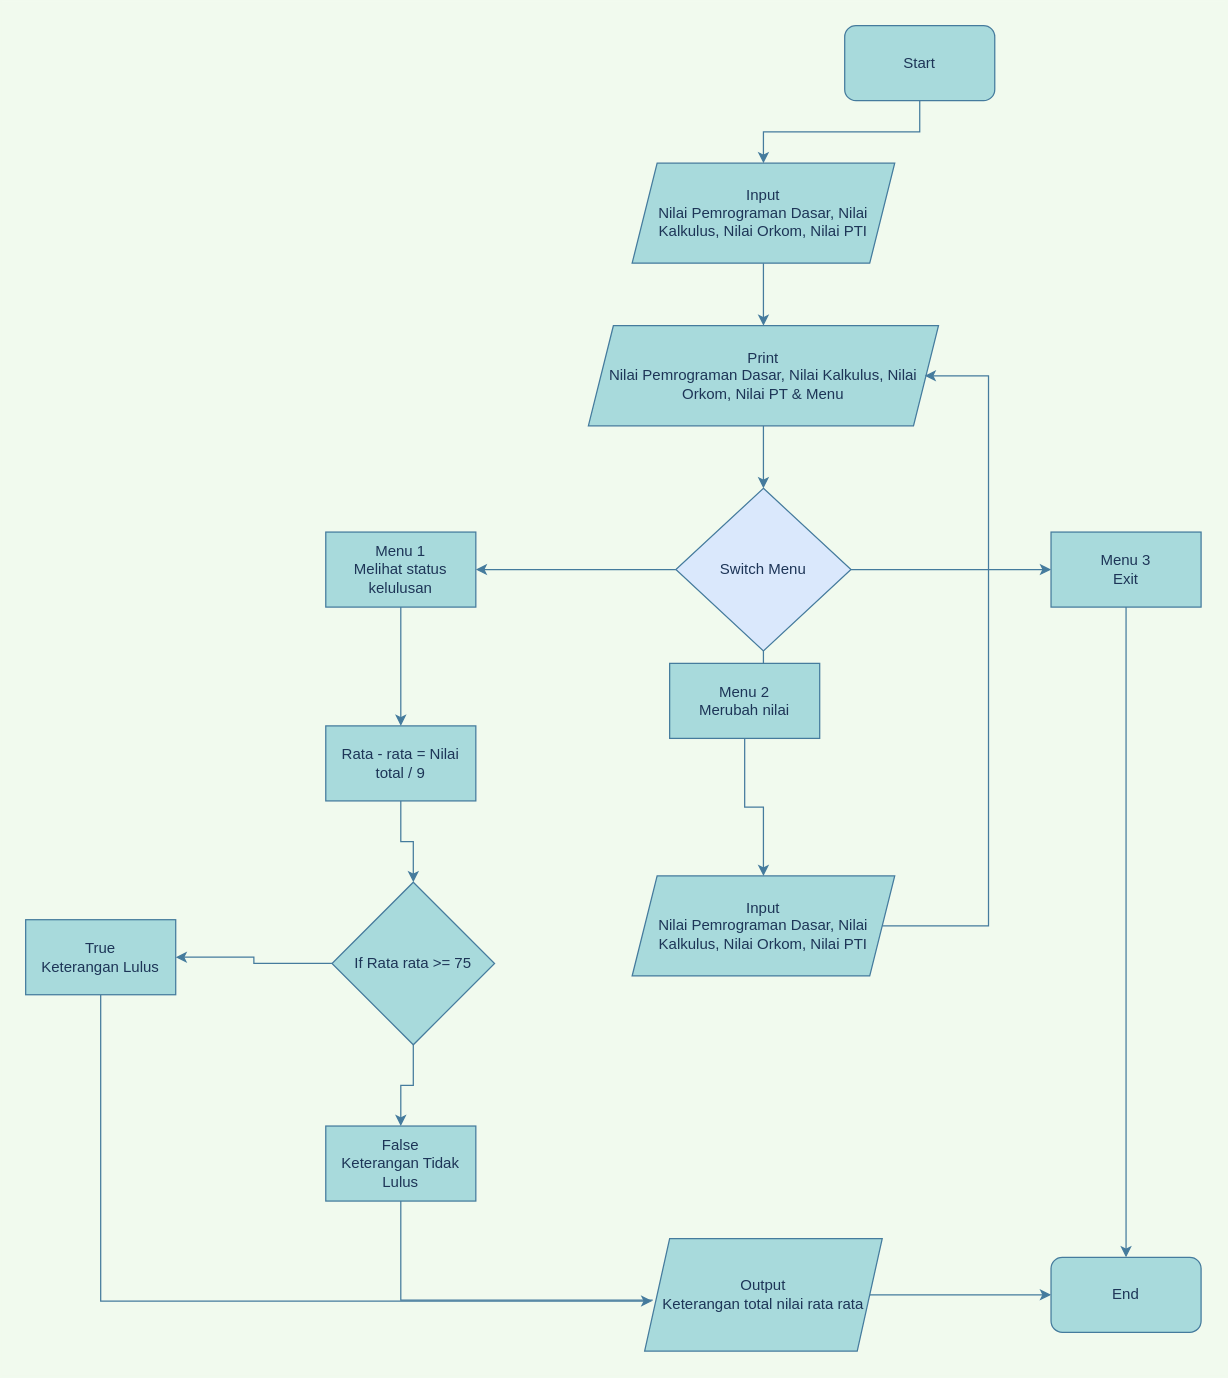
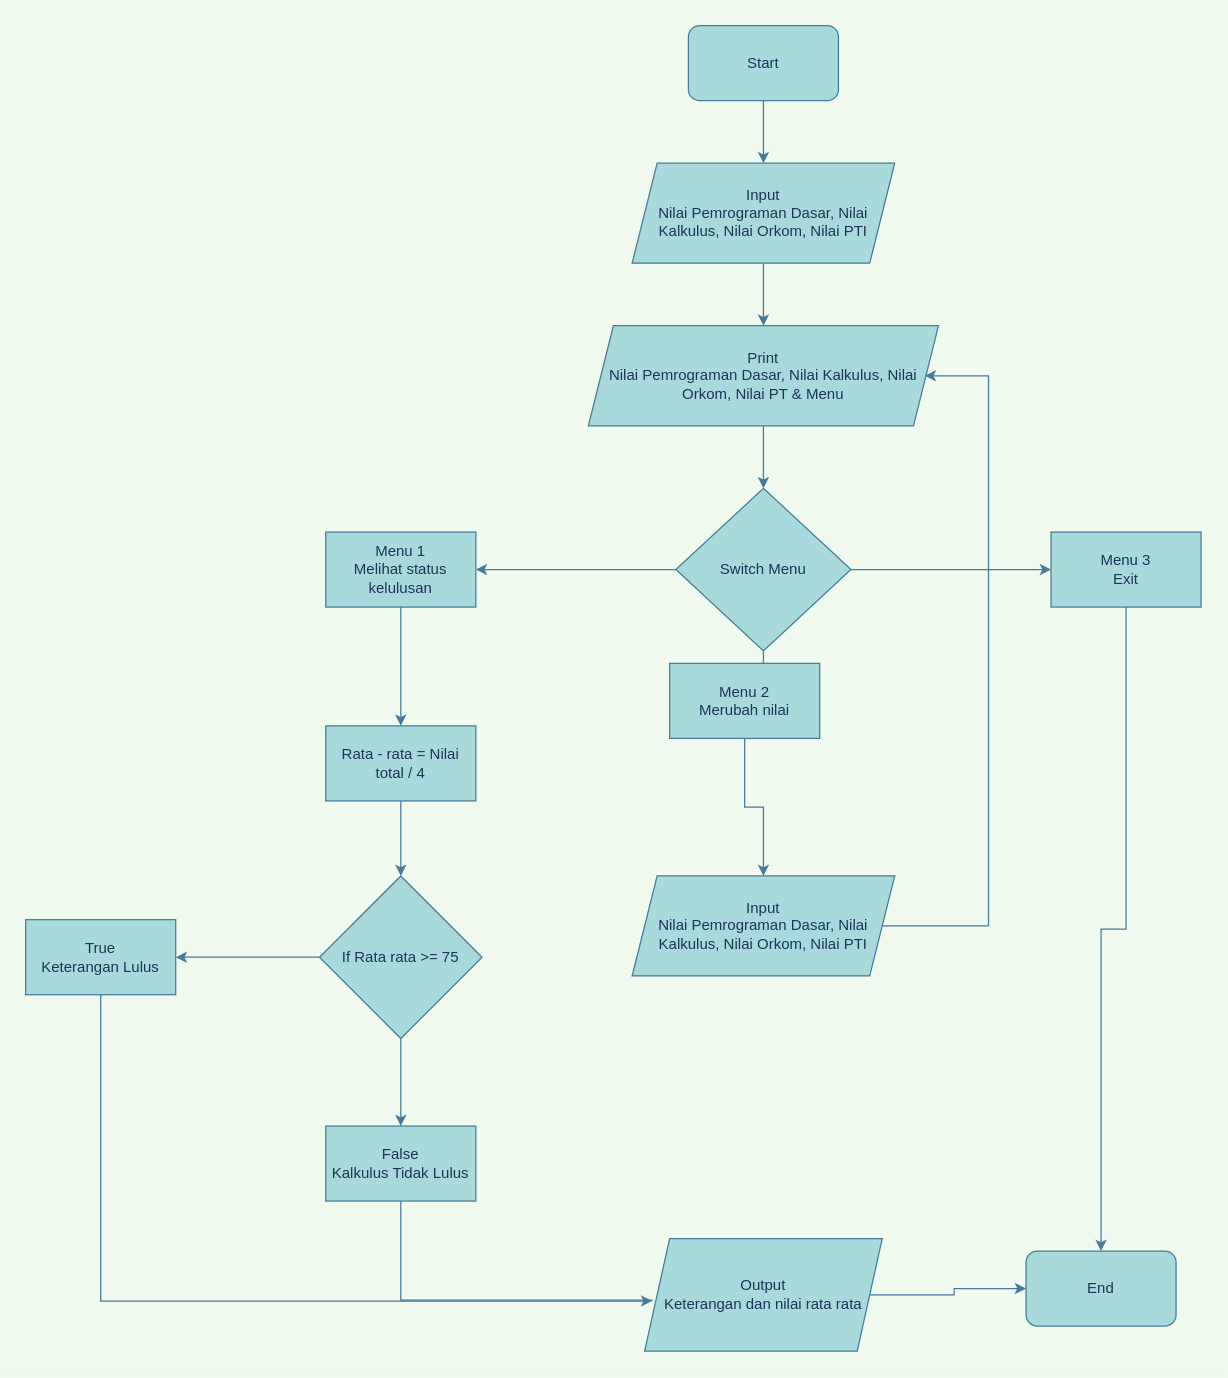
node "Start": moved (919, 63) -> (763, 63)
node "Switch Menu": fillcolor #dae8fc -> #a8dadc
node "Rata - rata = Nilai total / 9": label "Rata - rata = Nilai total / 9" -> "Rata - rata = Nilai total / 4"
node "If Rata rata >= 75": moved (413, 963) -> (401, 957)
node "False Keterangan Tidak Lulus": label "False Keterangan Tidak Lulus" -> "False Kalkulus Tidak Lulus"
node "Output Keterangan total nilai rata rata": label "Output Keterangan total nilai rata rata" -> "Output Keterangan dan nilai rata rata"
node "End": moved (1126, 1294) -> (1101, 1288)
